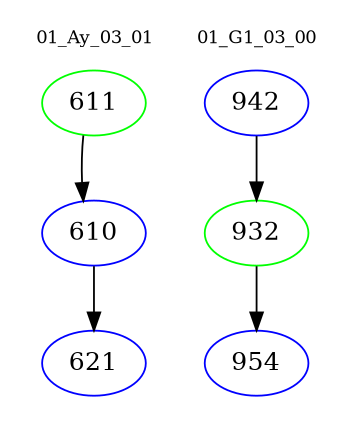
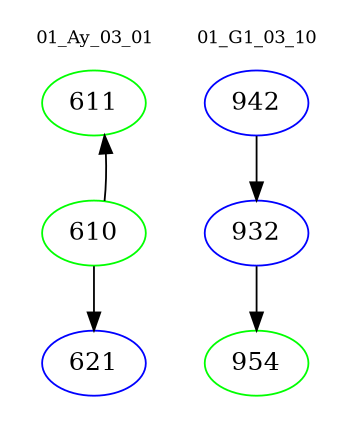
cluster "01_G1_03_00": label "01_G1_03_00" -> "01_G1_03_10"
edge "611" -> "610": reversed
node "610": color blue -> green
node "932": color green -> blue
node "954": color blue -> green
